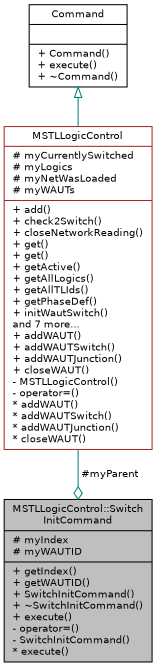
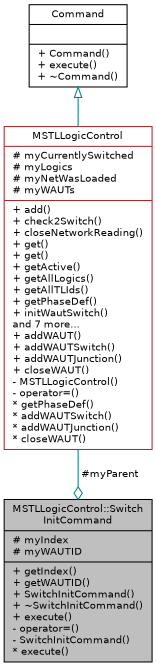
node "MSTLLogicControl": text "* addWAUT()" -> "* getPhaseDef()"
